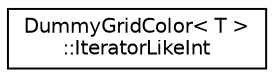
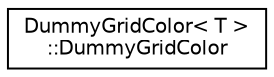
node "DummyGridColor< T > ::IteratorLikeInt": label "DummyGridColor< T > ::IteratorLikeInt" -> "DummyGridColor< T > ::DummyGridColor"
